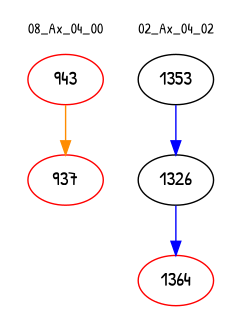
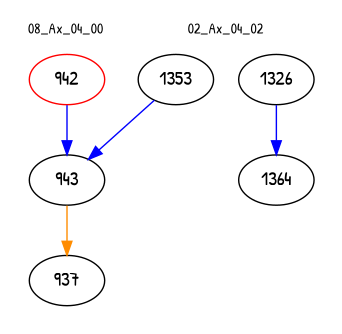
node "943": color red -> black
node "942": added
edge "1353" -> "1326": now "1353" -> "943"
node "937": color red -> black
node "1364": color red -> black
